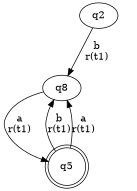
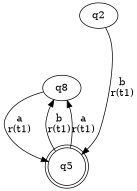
edge "q2" -> "q8": now "q2" -> "q5"
